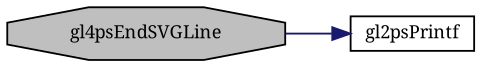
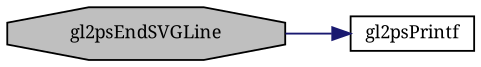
node "gl4psEndSVGLine": label "gl4psEndSVGLine" -> "gl2psEndSVGLine"
